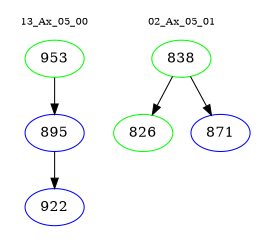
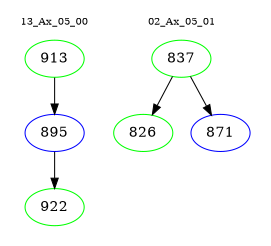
node "953": label "953" -> "913"
node "838": label "838" -> "837"
node "922": color blue -> green
